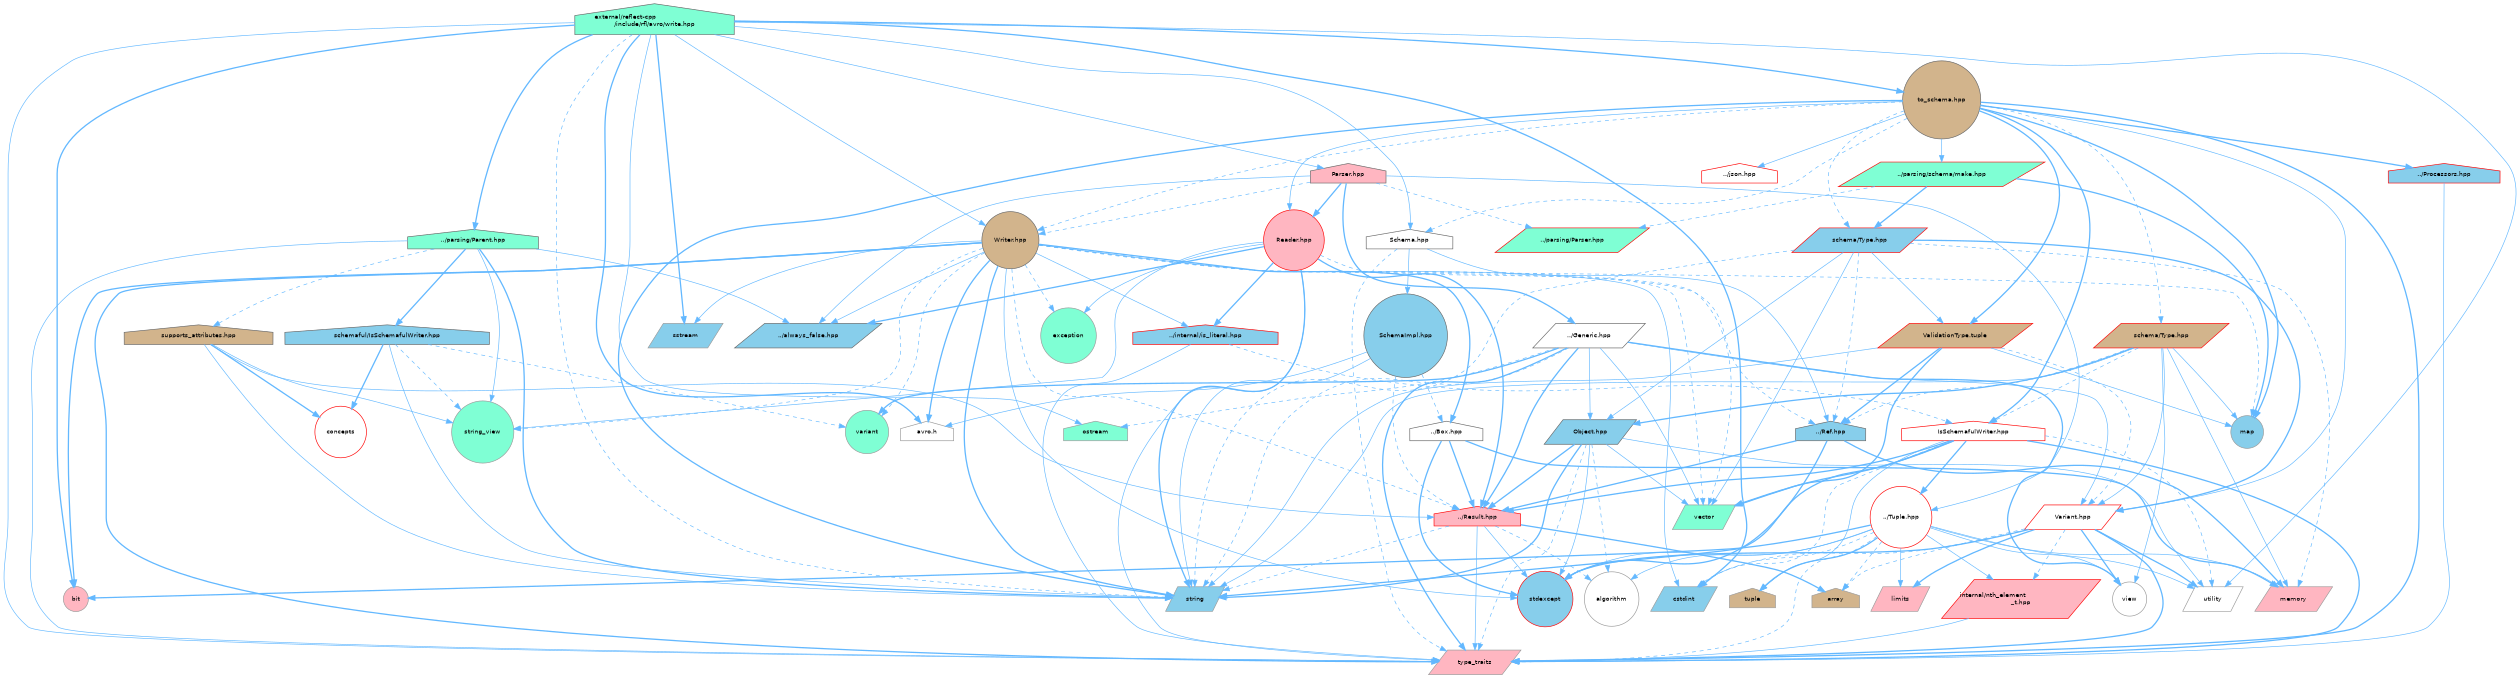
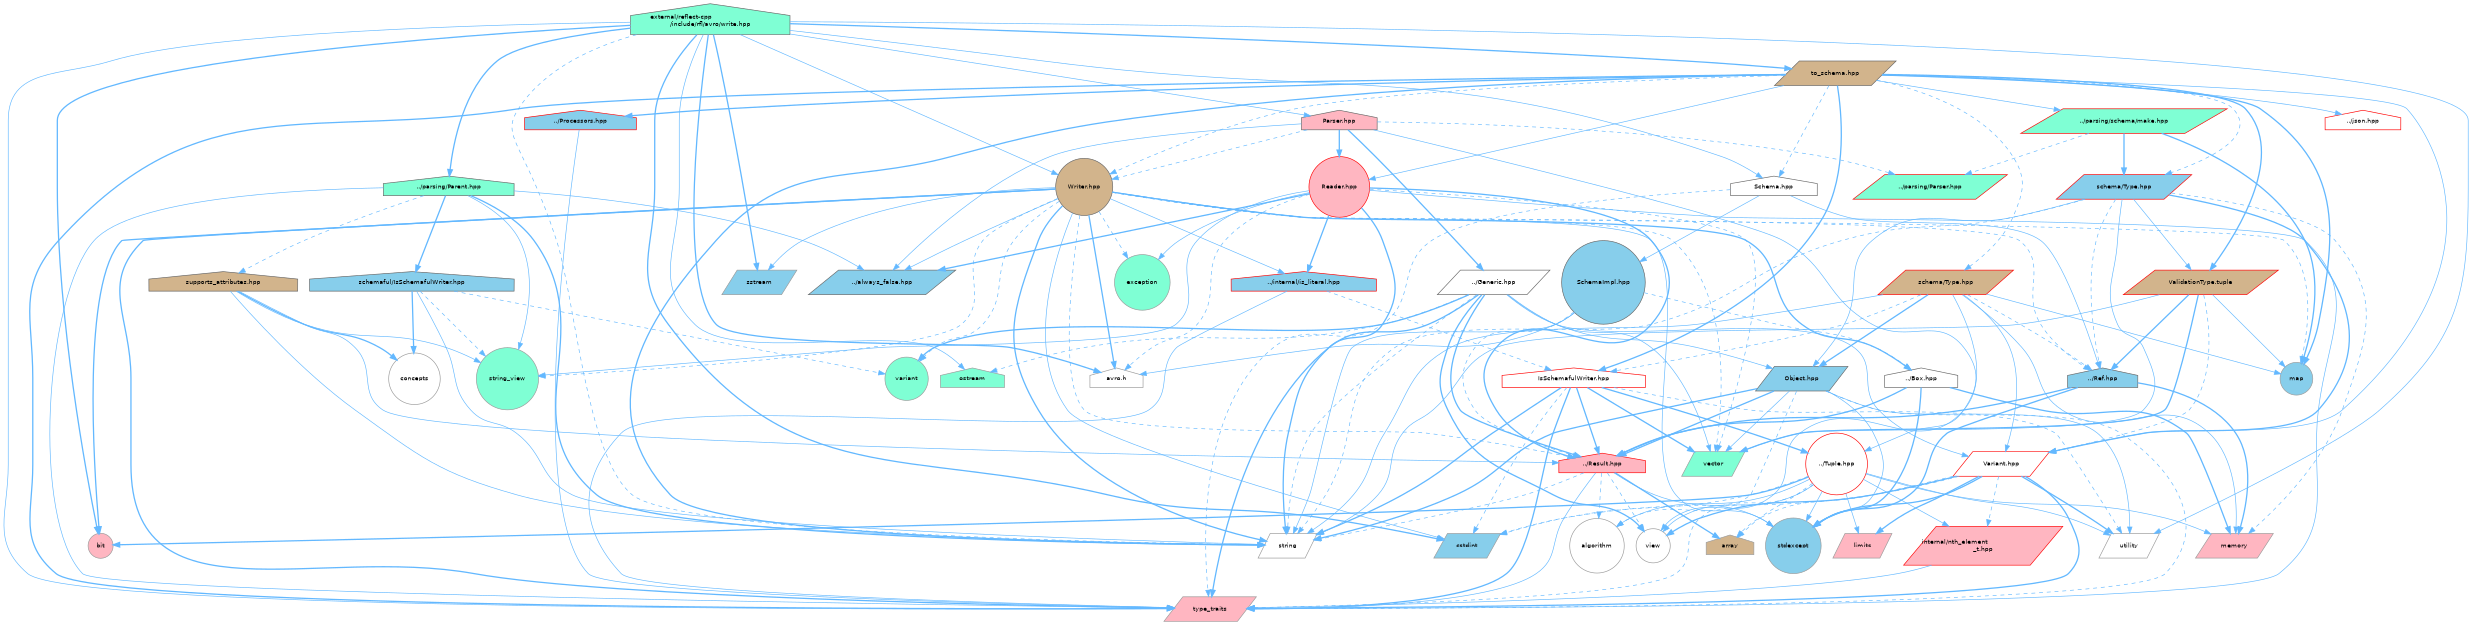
node "to_schema.hpp": shape circle -> parallelogram
edge "Reader.hpp" -> "avro.h": added
node "concepts": color red -> grey60
edge "../Result.hpp" -> "view": added
node "string": fillcolor skyblue -> white
node "stdexcept": color red -> grey60
node "tuple": removed
